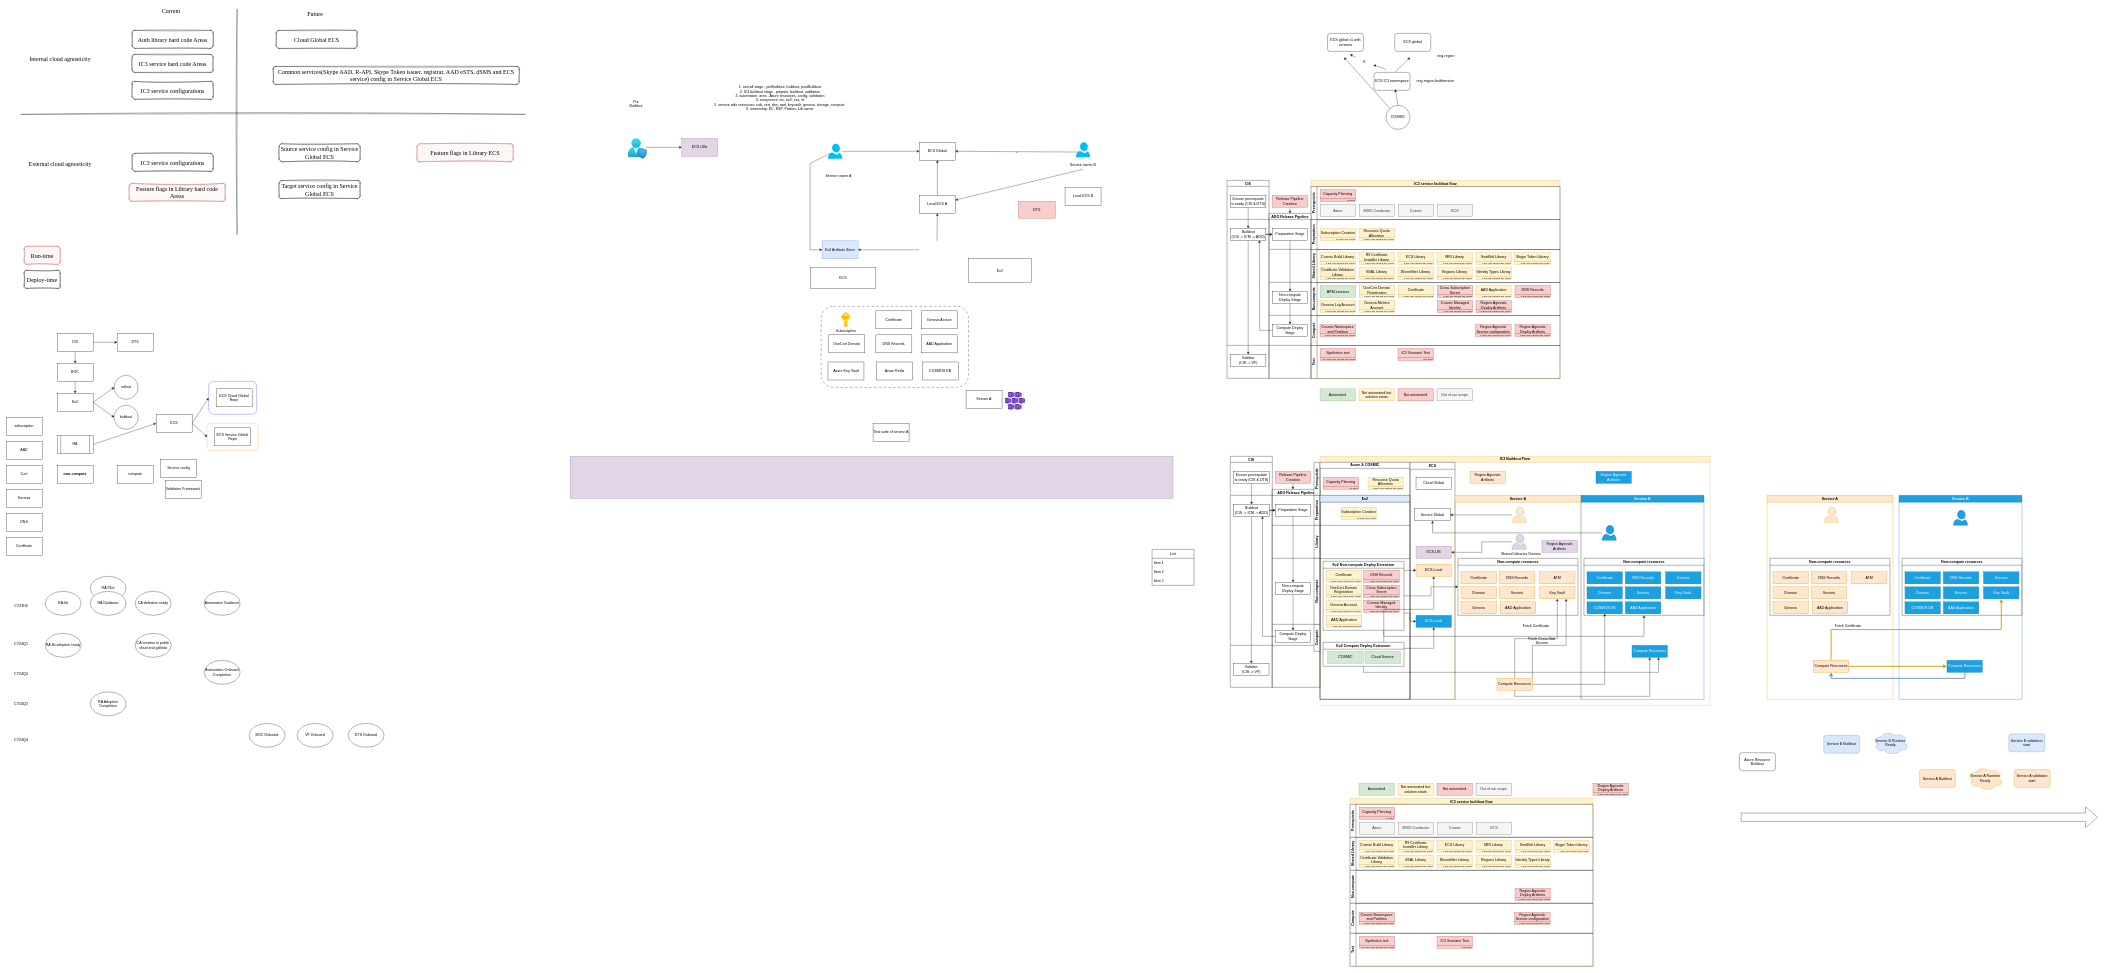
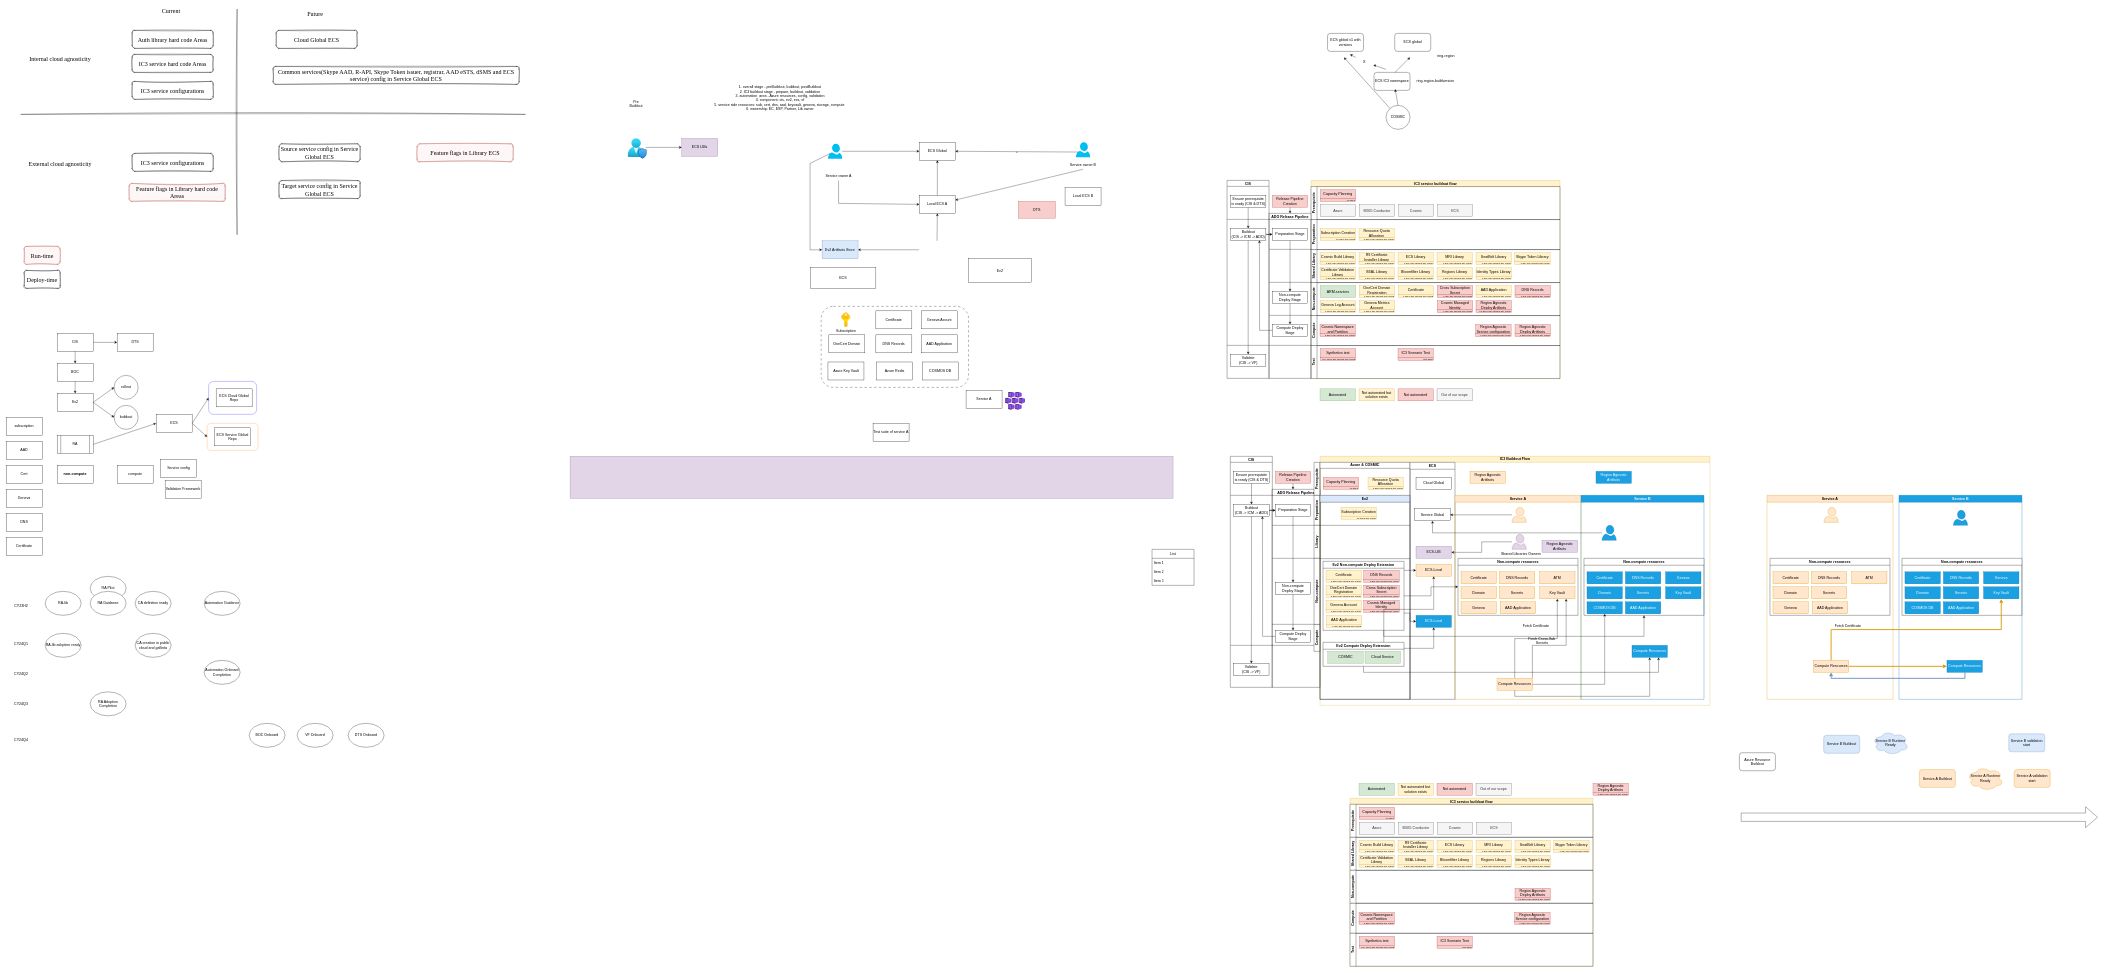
edge "Service owner A" -> "Local ECS A": added
